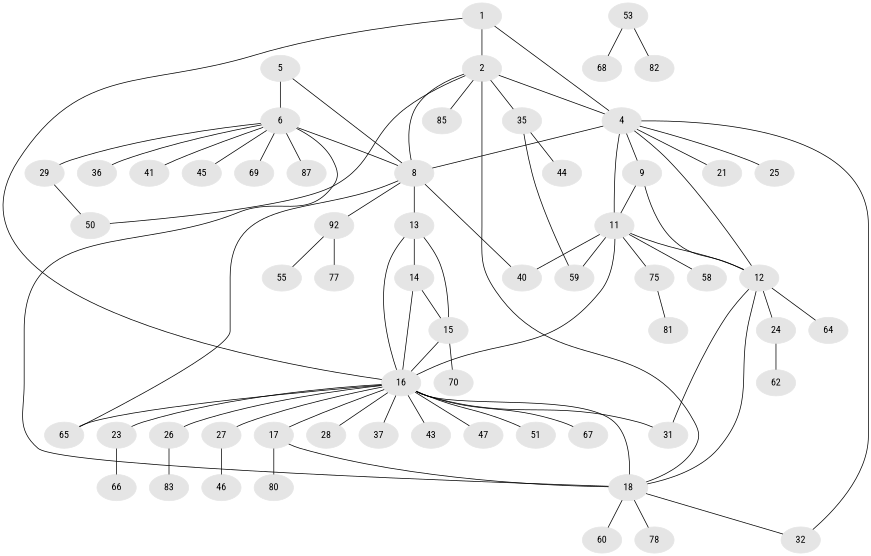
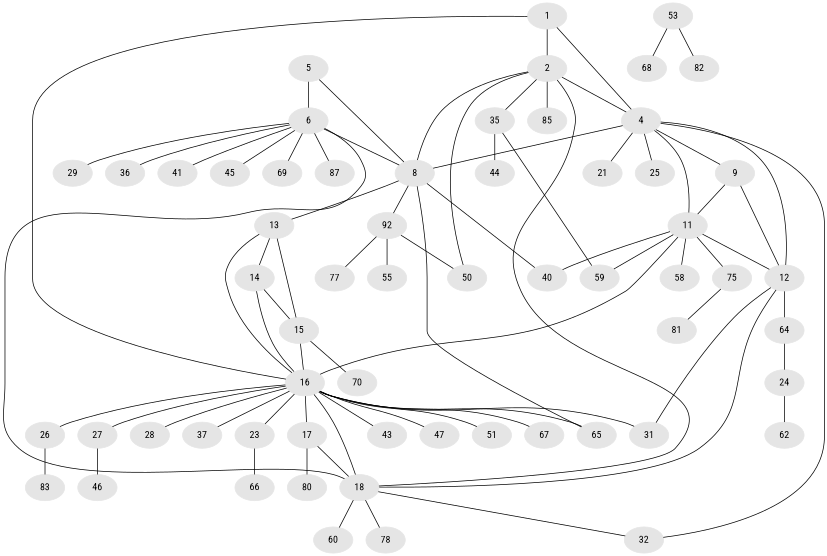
edge "29" -- "50": now "92" -- "50"
edge "12" -- "24": now "64" -- "24"
